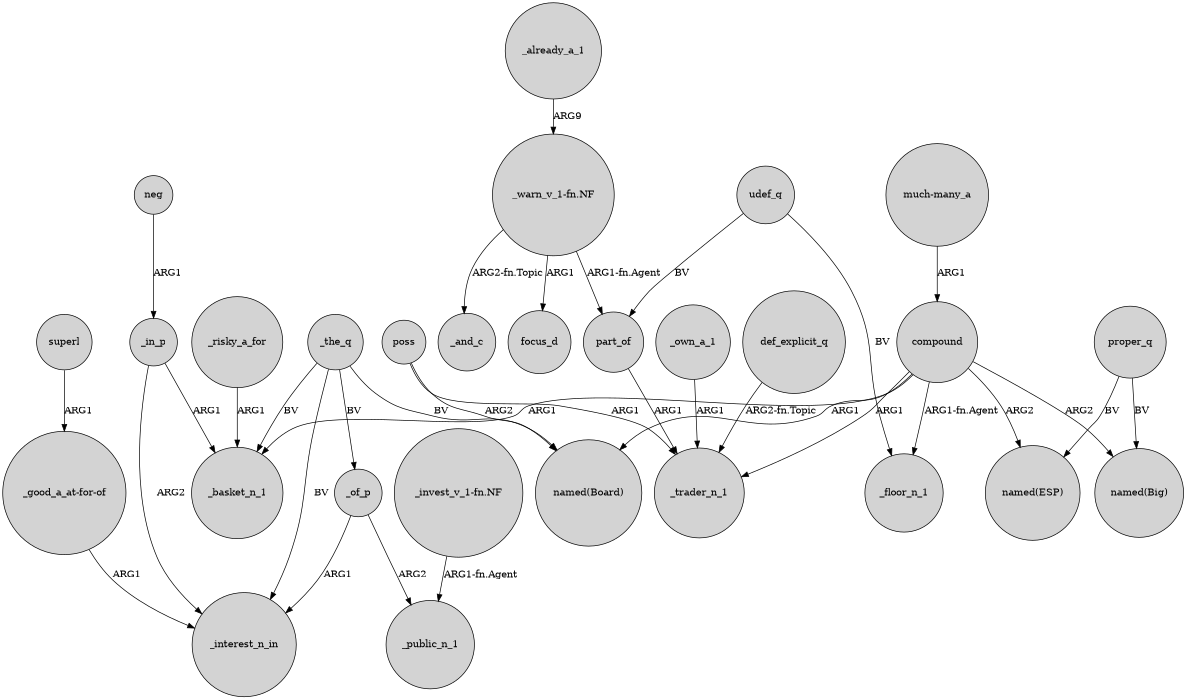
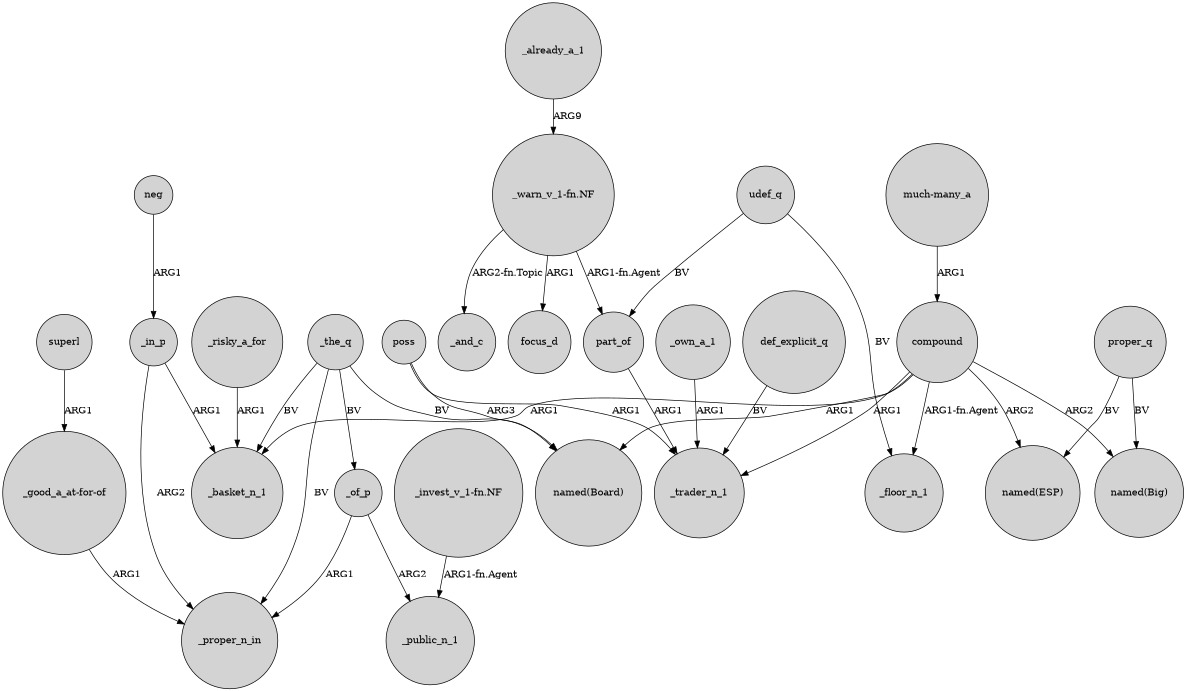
edge "poss" -> "named(Board)": label "ARG2" -> "ARG3"
edge "def_explicit_q" -> "_trader_n_1": label "ARG2-fn.Topic" -> "BV"
node "_interest_n_in": label "_interest_n_in" -> "_proper_n_in"
